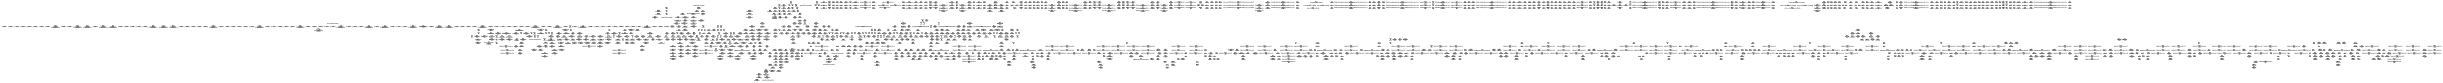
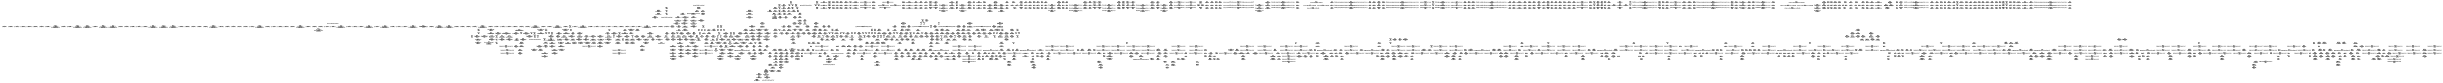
node "CE0x504a980": added
